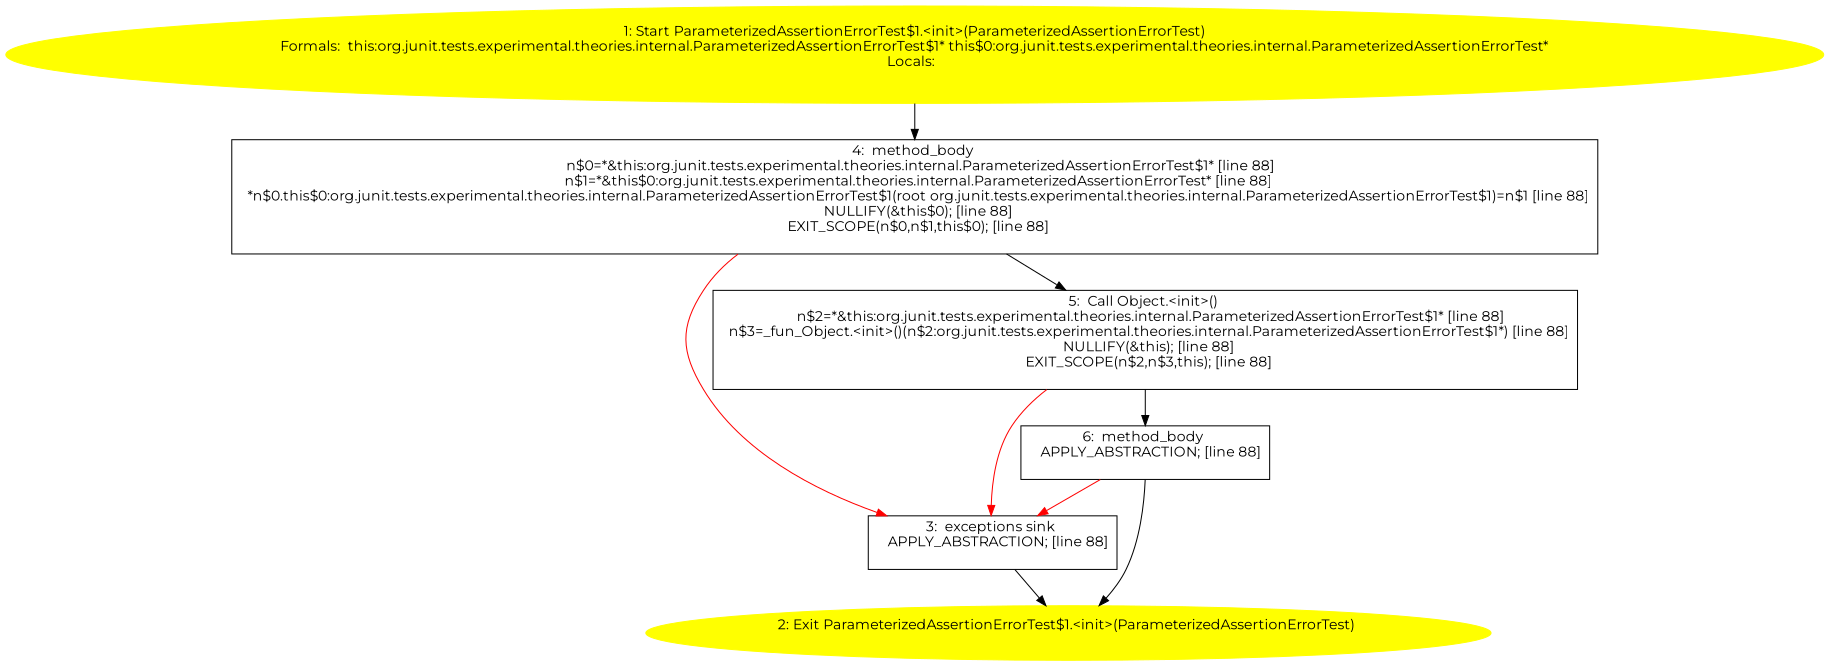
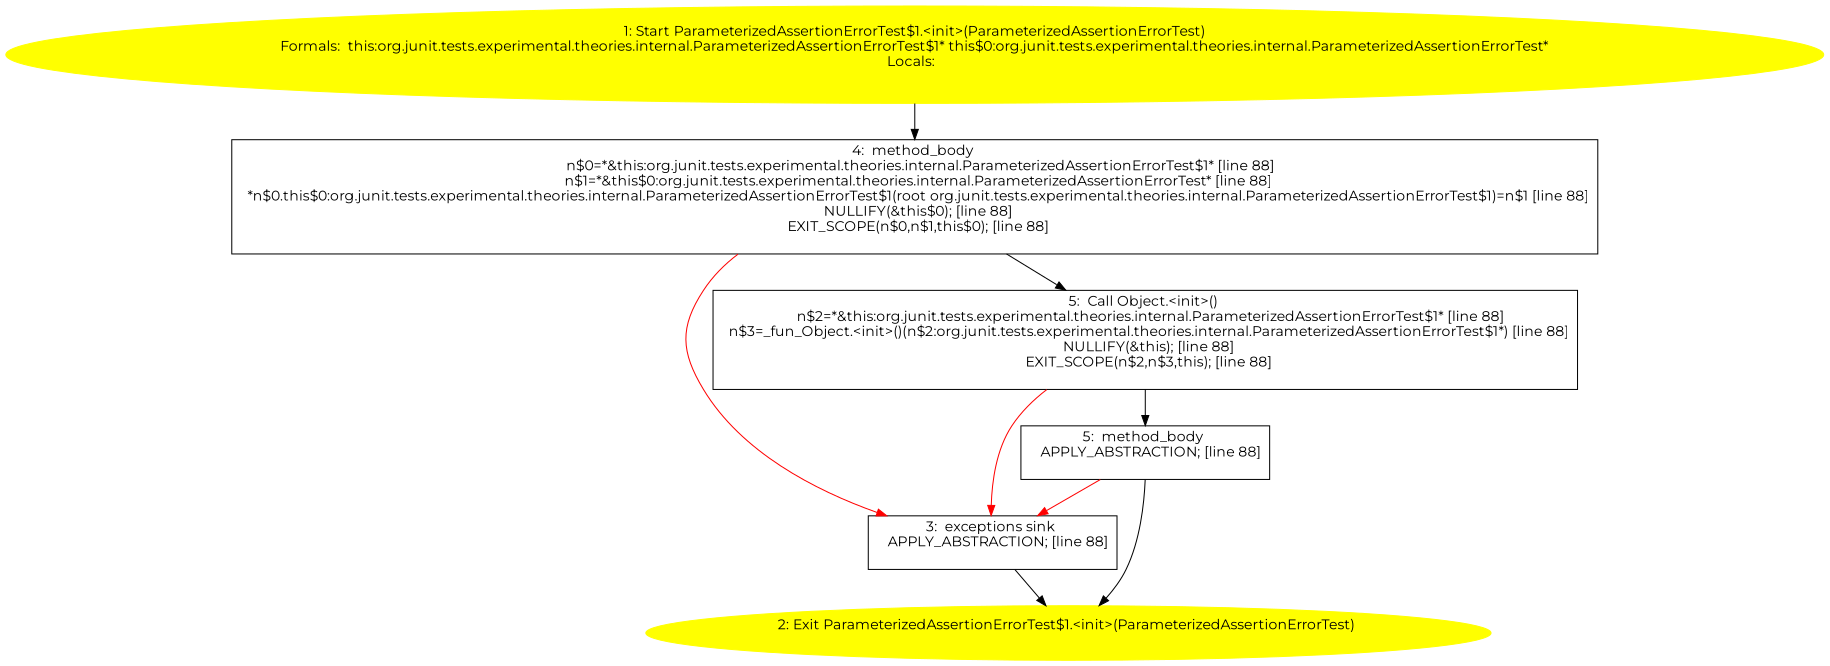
node "6:  method_body APPLY_ABSTRACTION; [line 88]": label "6:  method_body APPLY_ABSTRACTION; [line 88]" -> "5:  method_body APPLY_ABSTRACTION; [line 88]"
